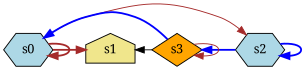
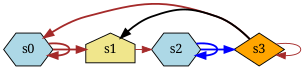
edge "s0" -> "s2": now "s1" -> "s2"
edge "s3" -> "s0": color blue -> brown
edge "s3" -> "s1": style solid -> bold
